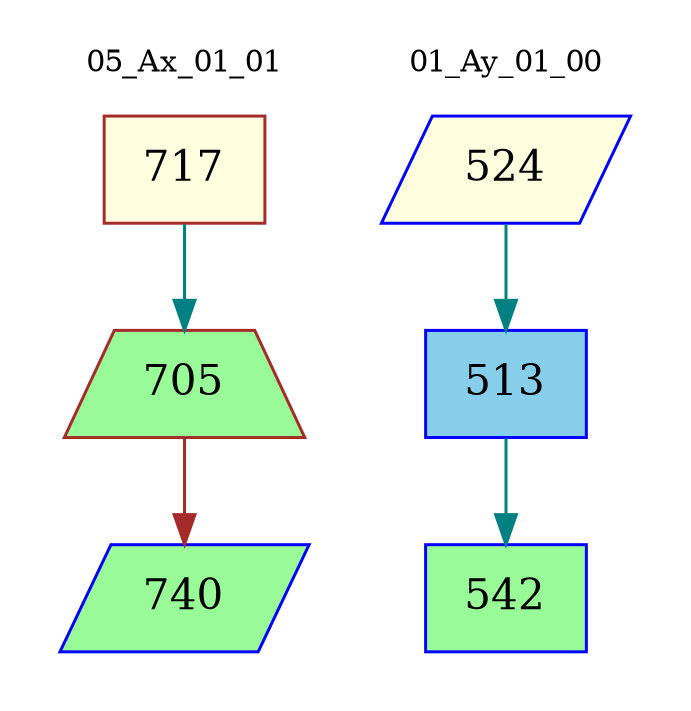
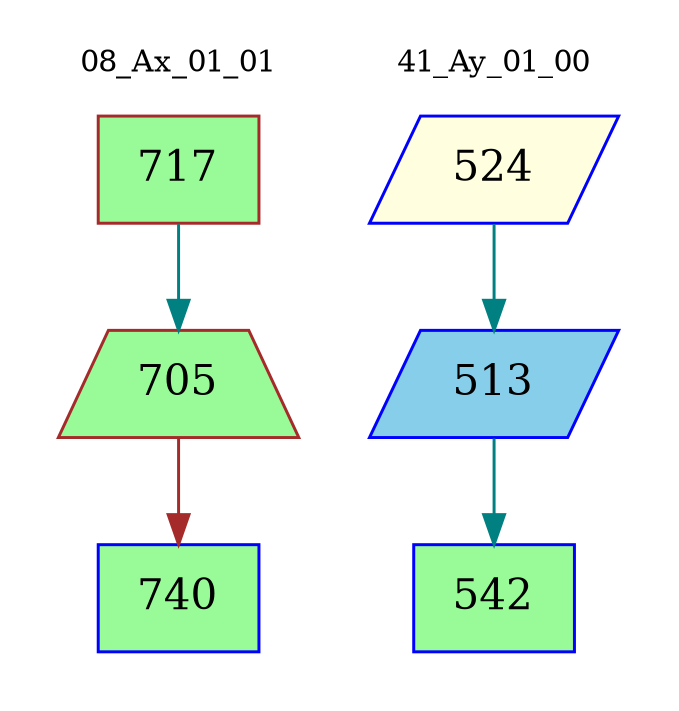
cluster "05_Ax_01_01": label "05_Ax_01_01" -> "08_Ax_01_01"
cluster "01_Ay_01_00": label "01_Ay_01_00" -> "41_Ay_01_00"
node "717": fillcolor lightyellow -> palegreen
node "513": shape box -> parallelogram
node "740": shape parallelogram -> box
